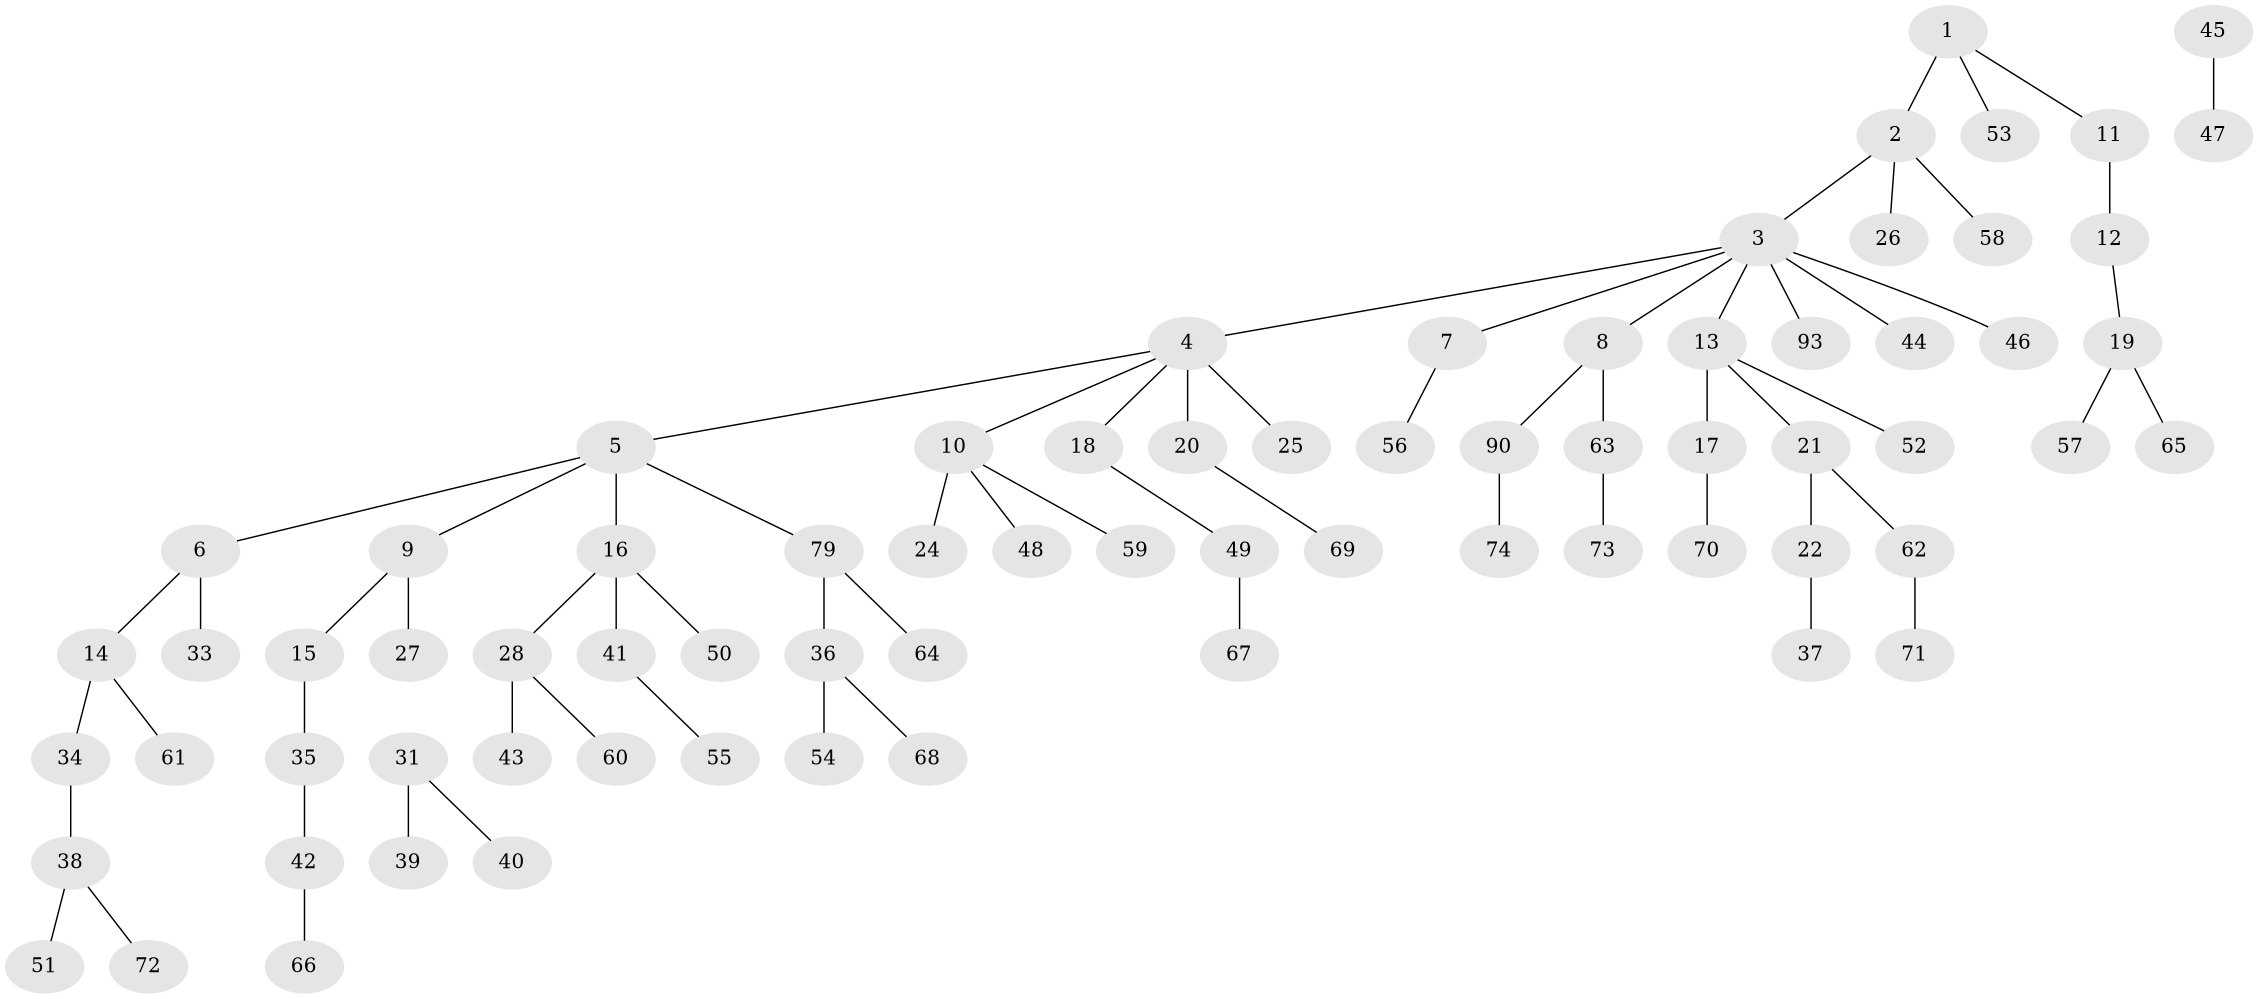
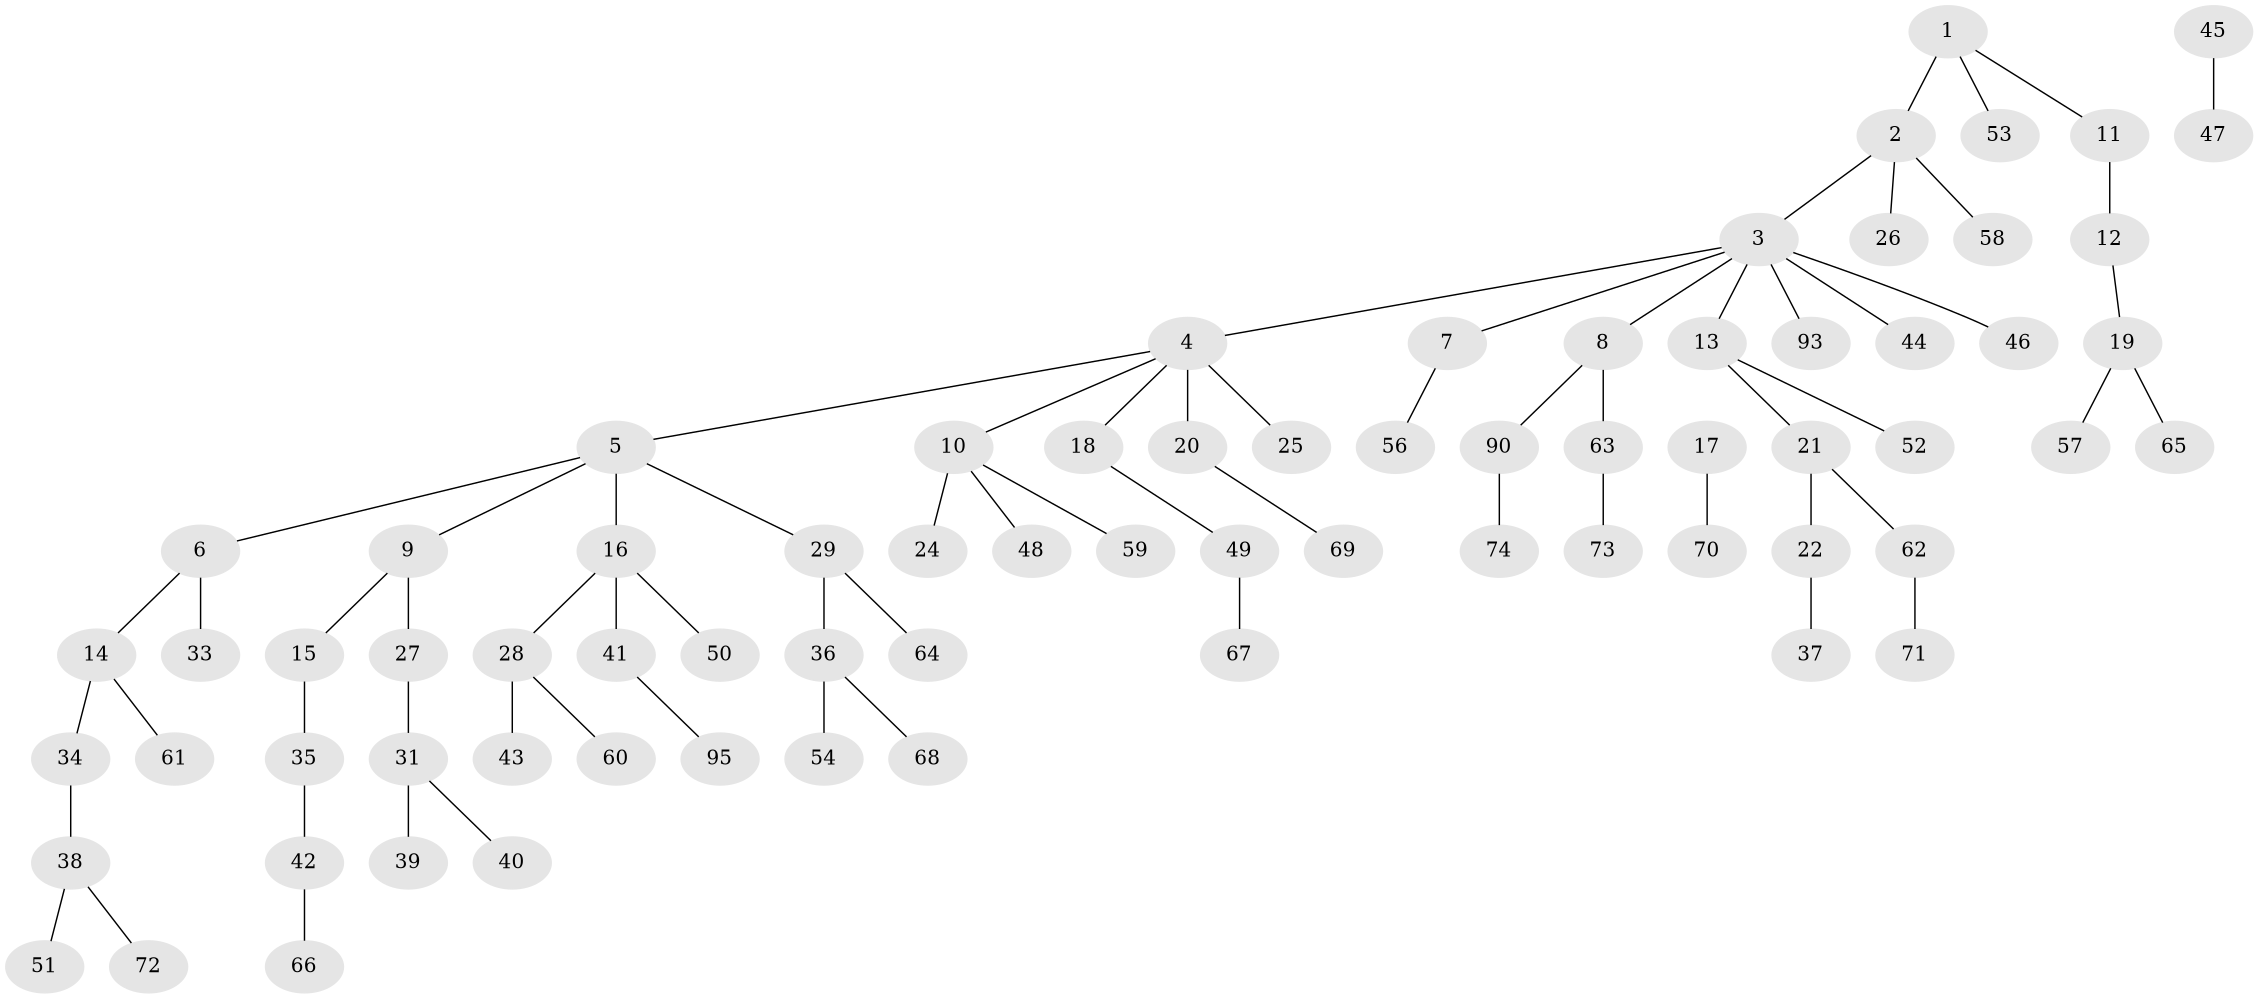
edge "13" -- "17": removed
node "79": label "79" -> "29"
edge "27" -- "31": added
node "55": label "55" -> "95"
